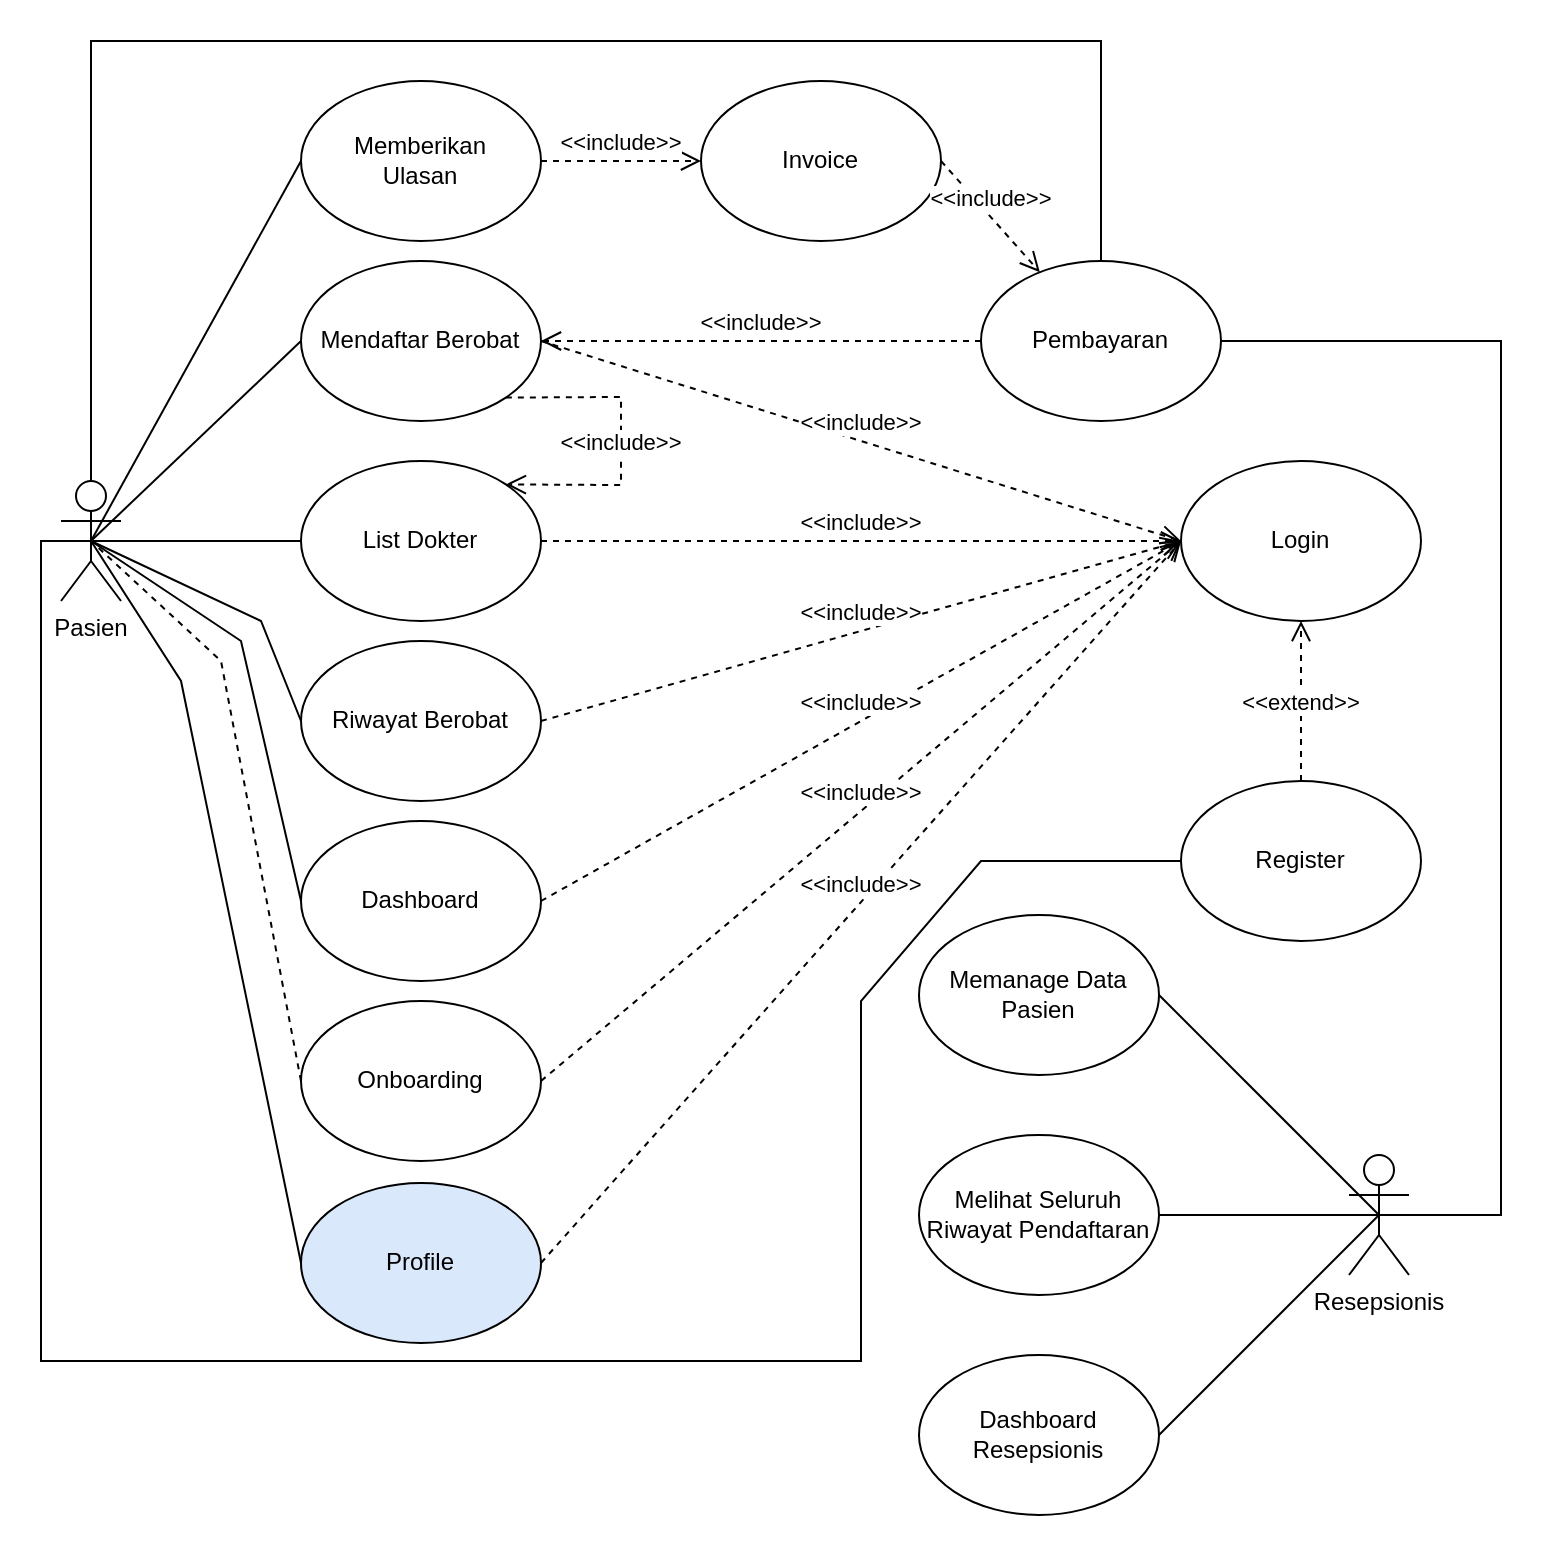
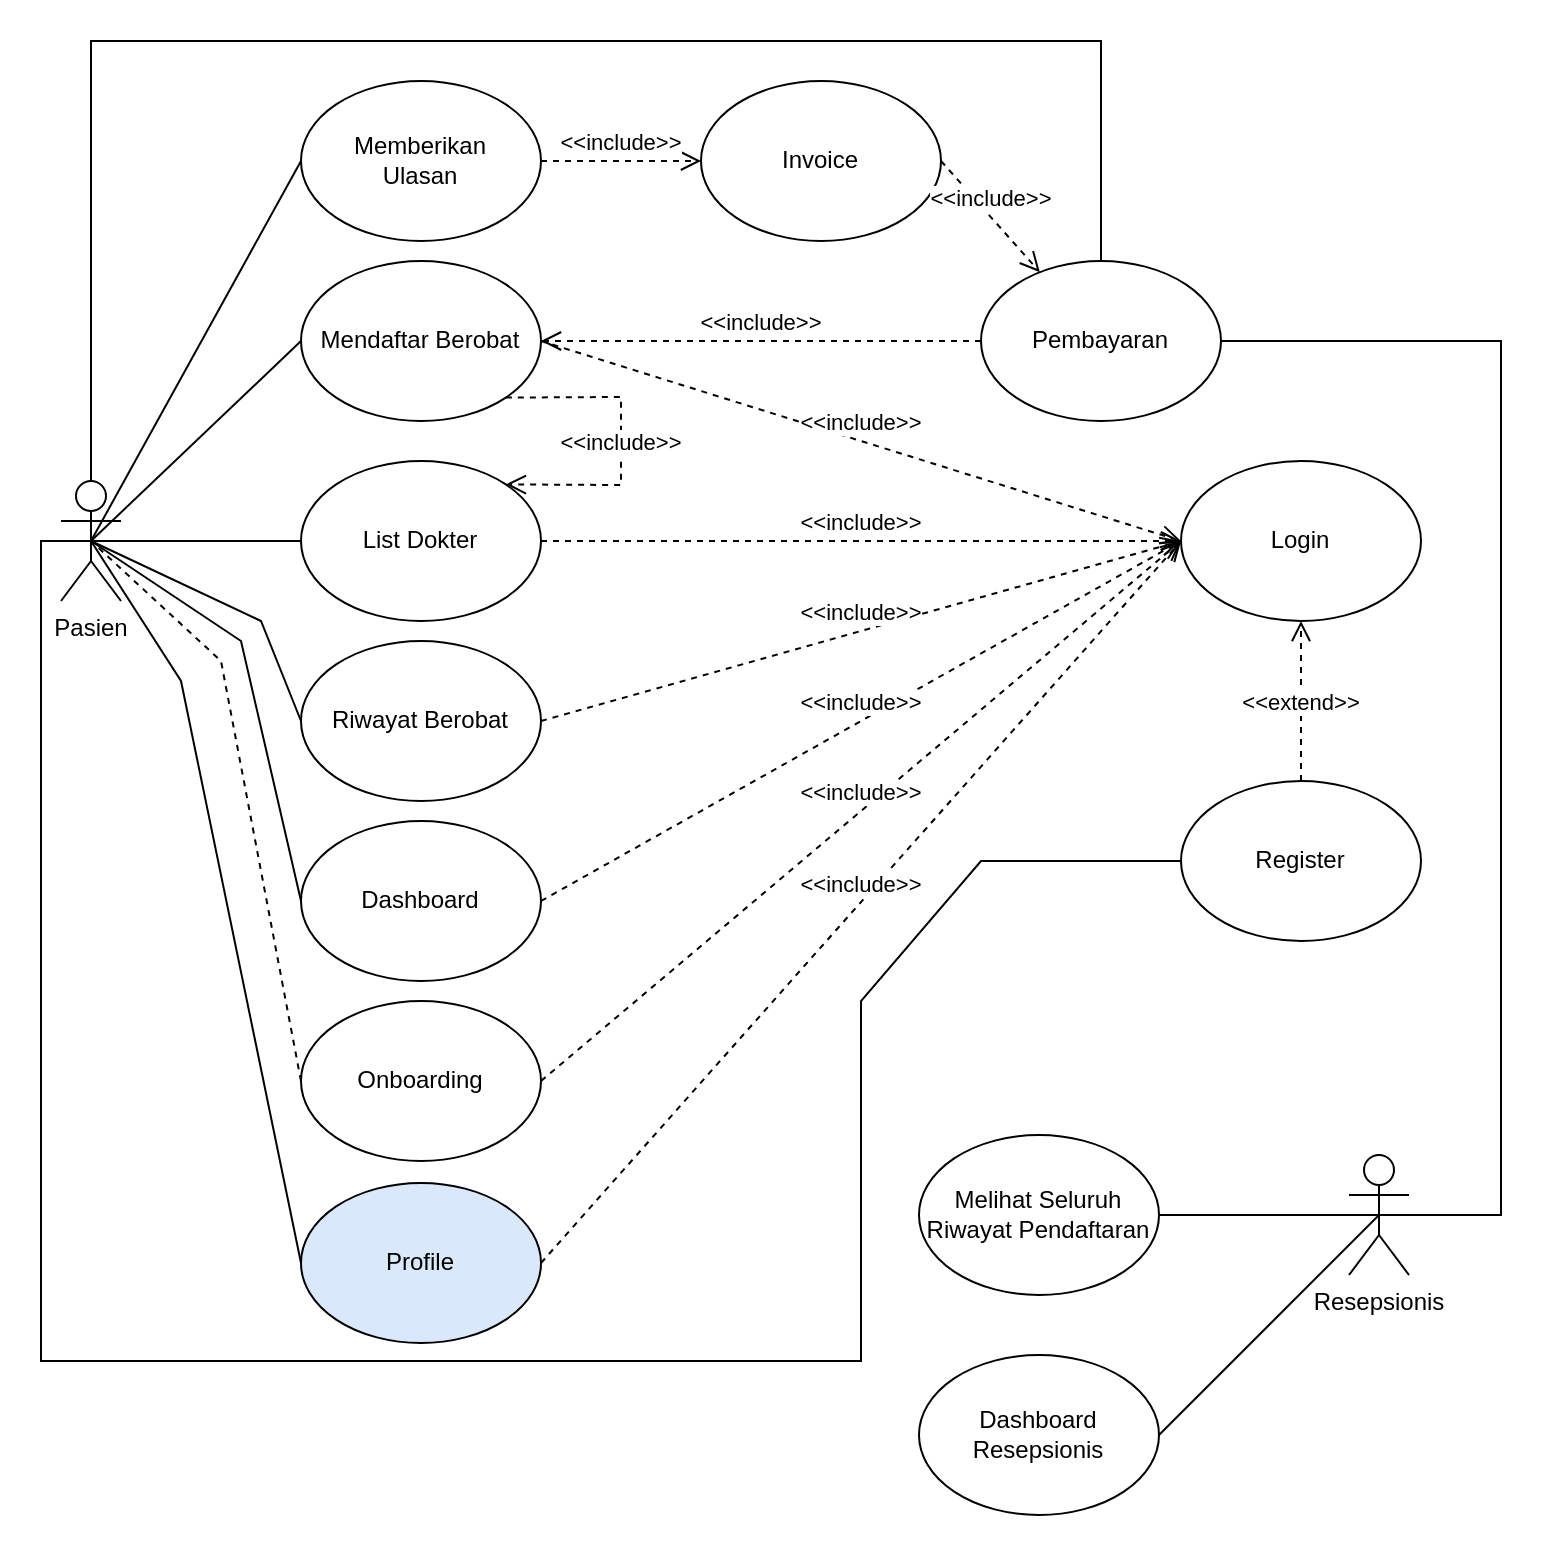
node "Memanage Data Pasien": removed
edge "Memanage Data Pasien" -- "Resepsionis": removed
